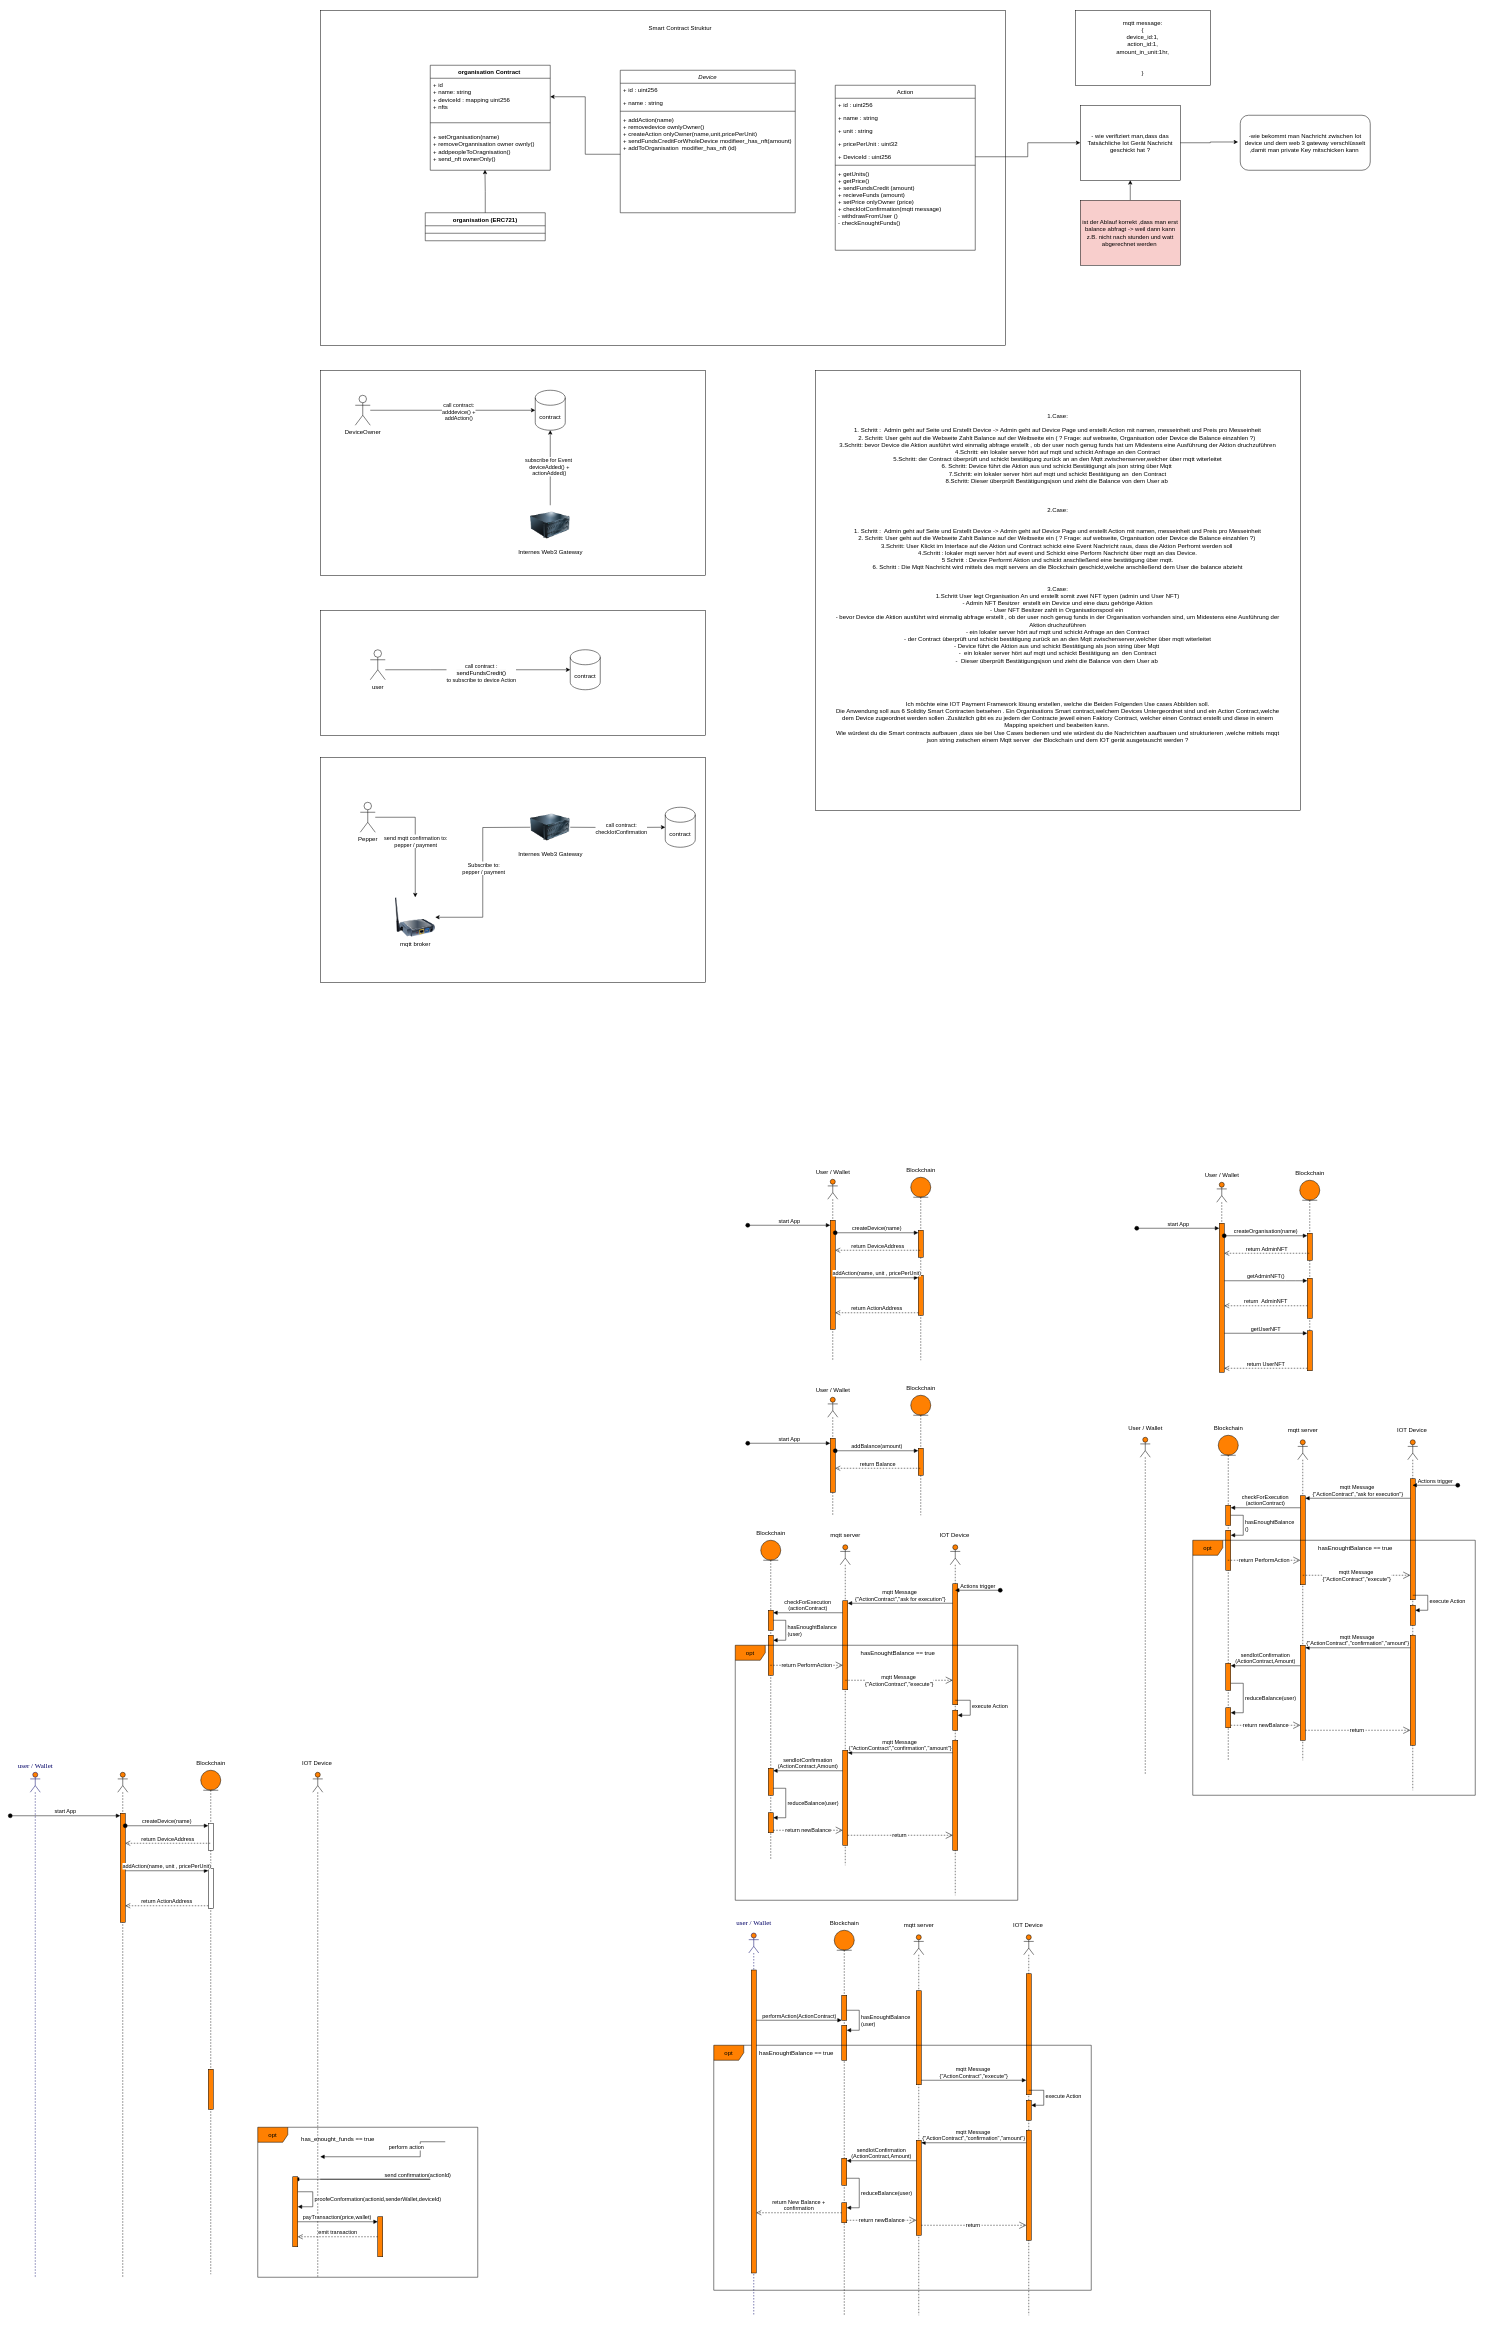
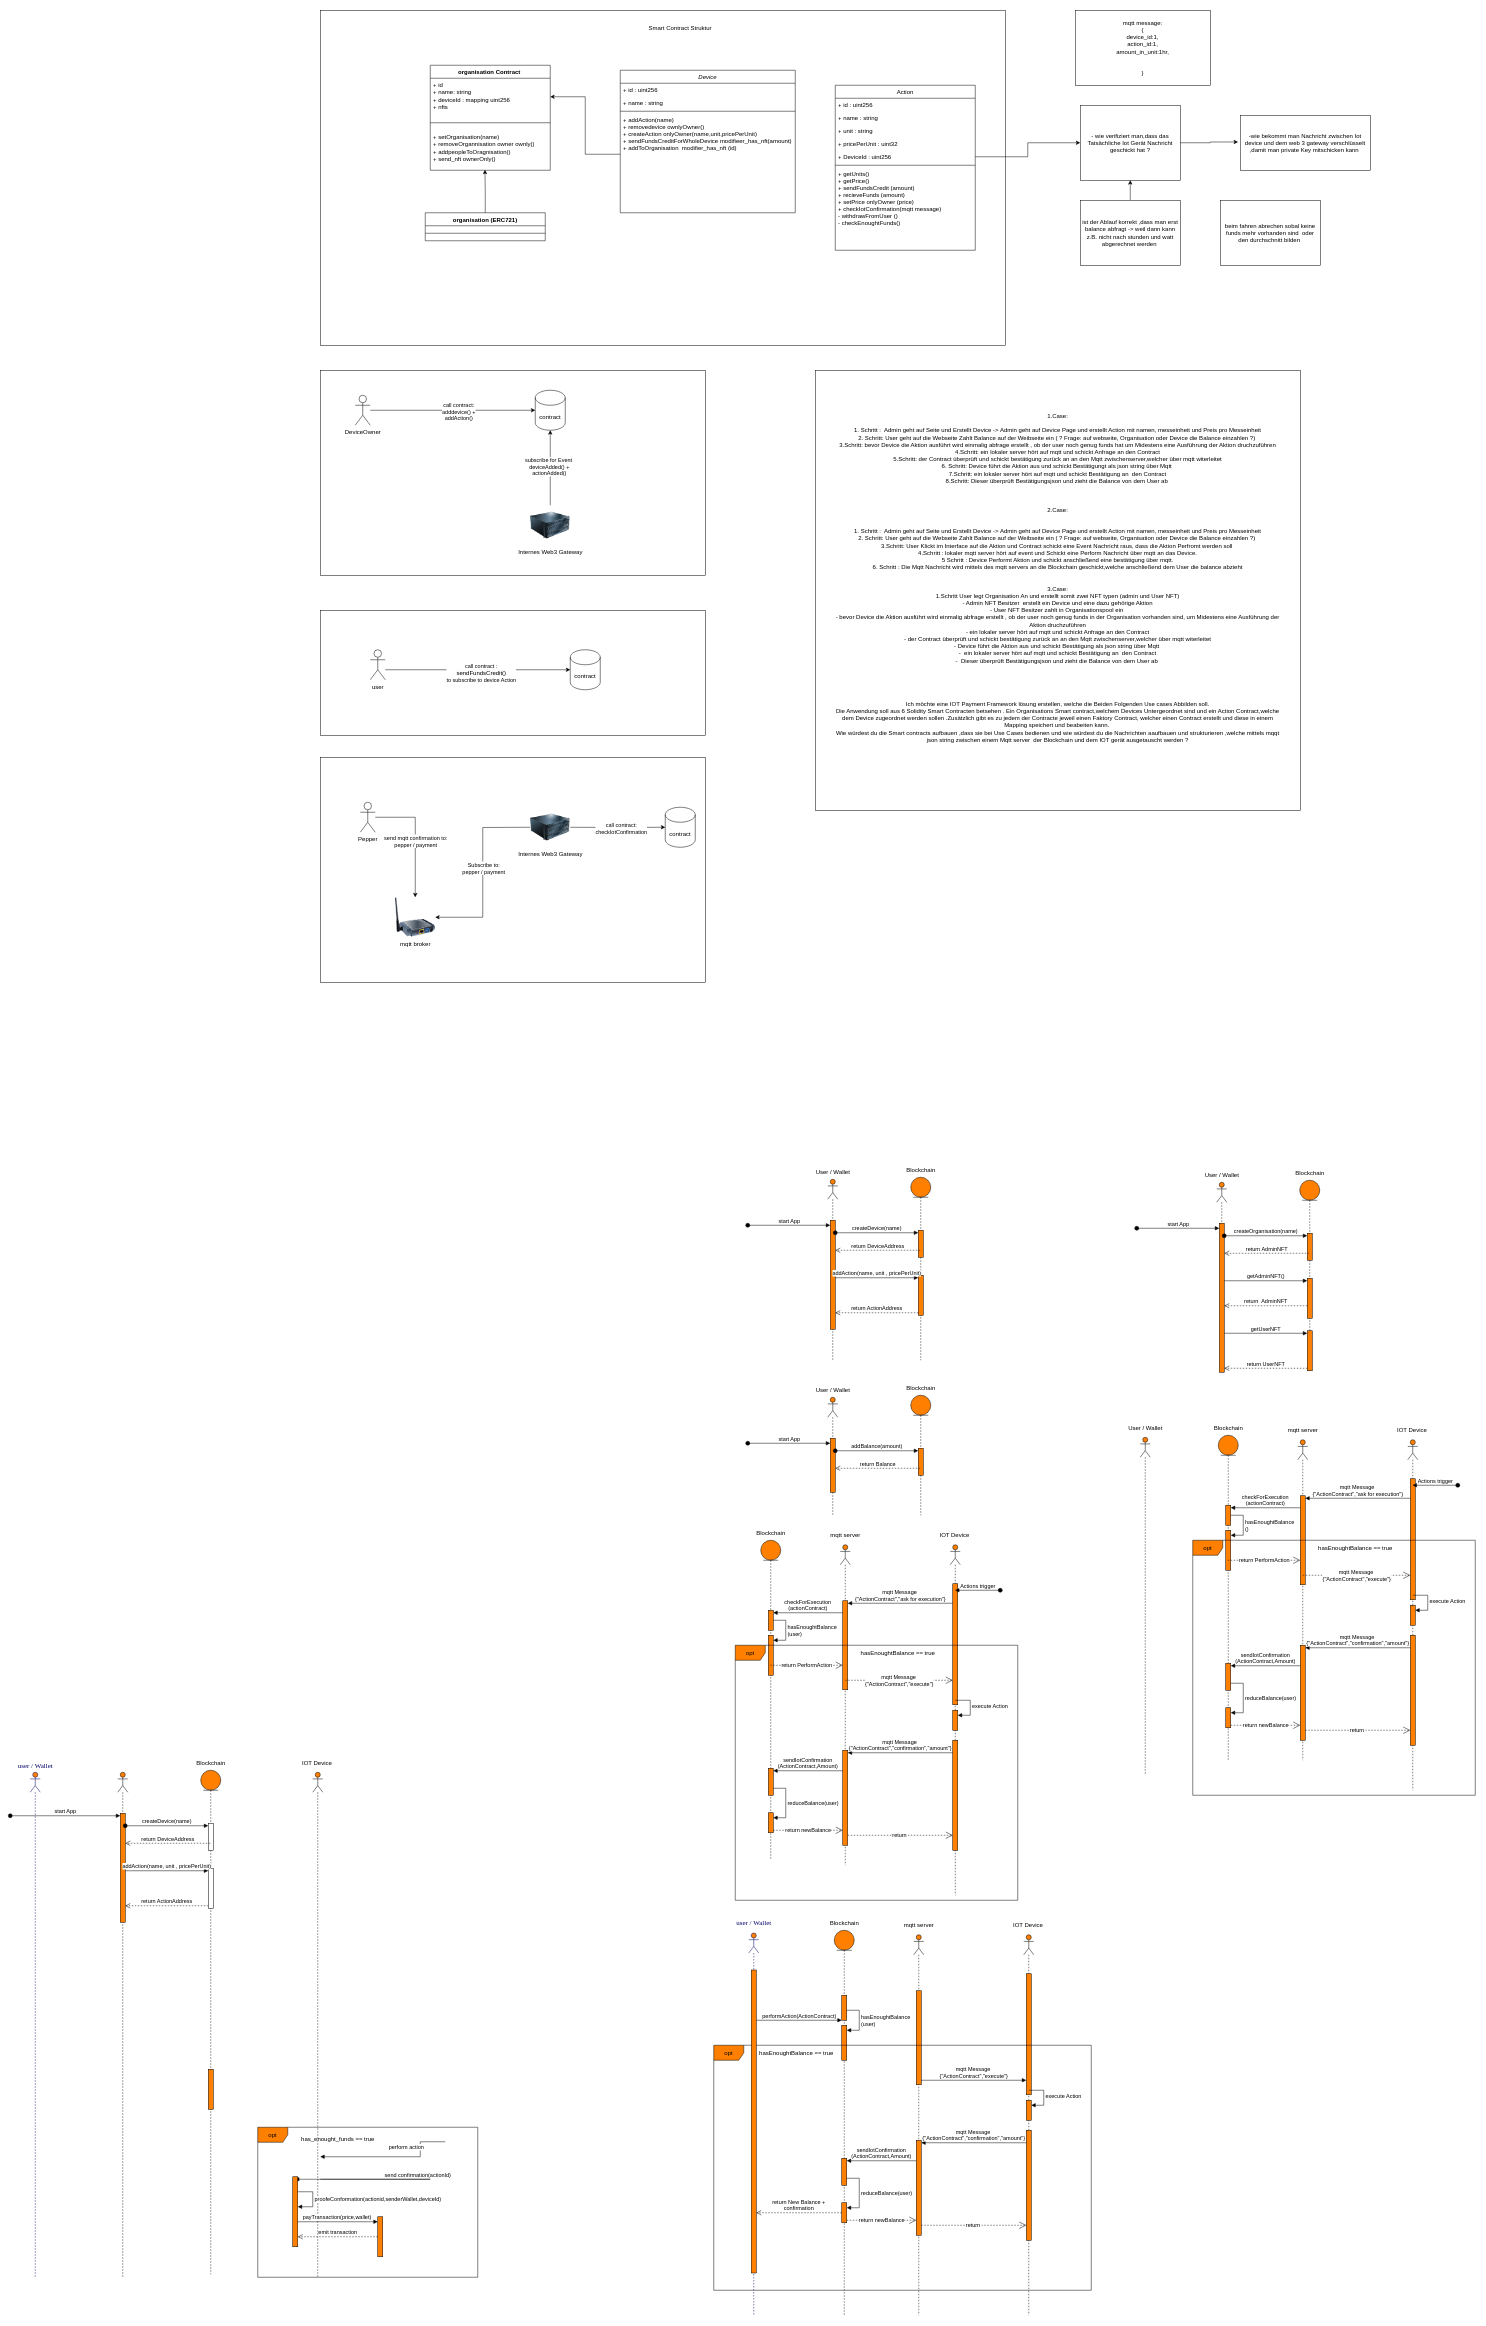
node "-wie bekommt man Nachricht zwischen Iot device und dem web 3 gateway verschlüsselt ,damit man private Key mitschicken kann": shape rounded rectangle -> rectangle
node "ist der Ablauf korrekt ,dass man erst balance abfragt -> weil dann kann z.B. nicht nach stunden und watt abgerechnet werden": fillcolor #f8cecc -> #ffffff
node "beim fahren abrechen sobal keine funds mehr vorhanden sind oder den durchschnitt bilden": added
